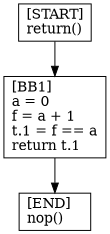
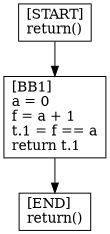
node "[END] nop()": label "[END] nop()" -> "[END] return()"
